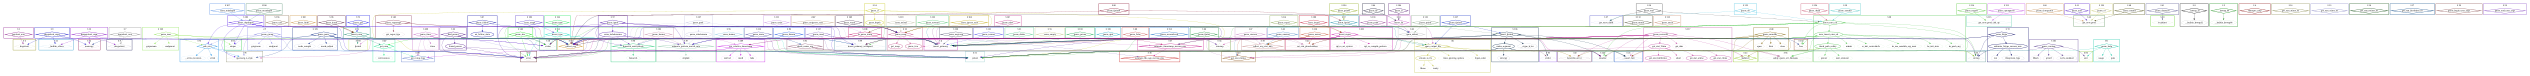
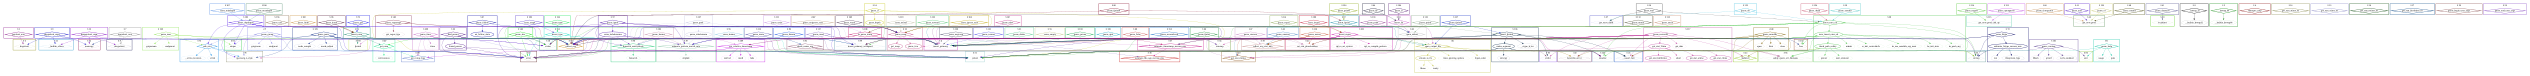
edge "parse_newerXY" -> "xmalloc": now "parse_newerXY" -> "strchr"
